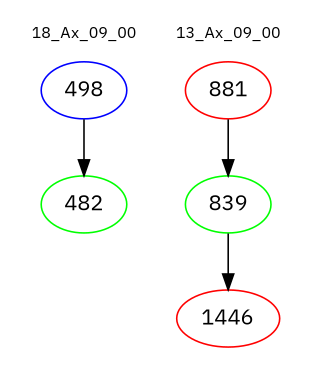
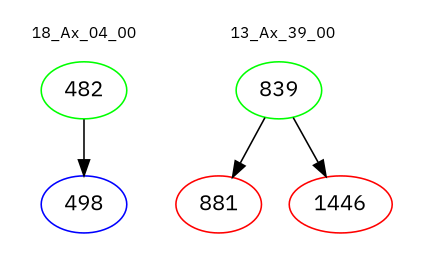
cluster "18_Ax_09_00": label "18_Ax_09_00" -> "18_Ax_04_00"
cluster "13_Ax_09_00": label "13_Ax_09_00" -> "13_Ax_39_00"
edge "498" -> "482": reversed
edge "881" -> "839": reversed
